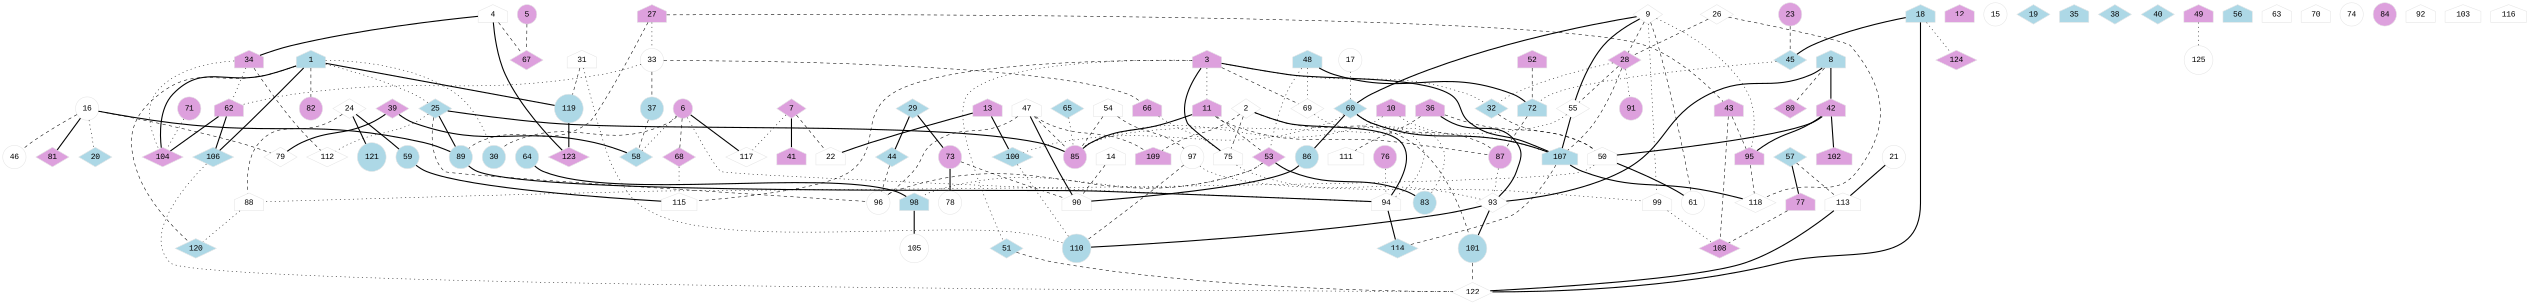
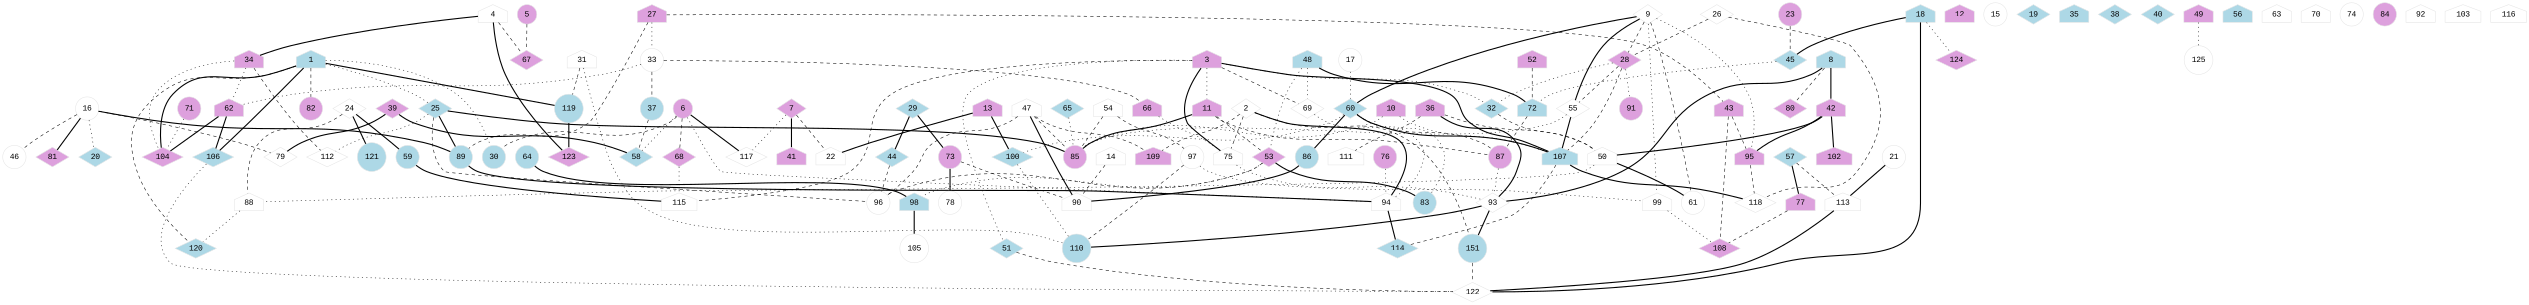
node "101": label "101" -> "151"
